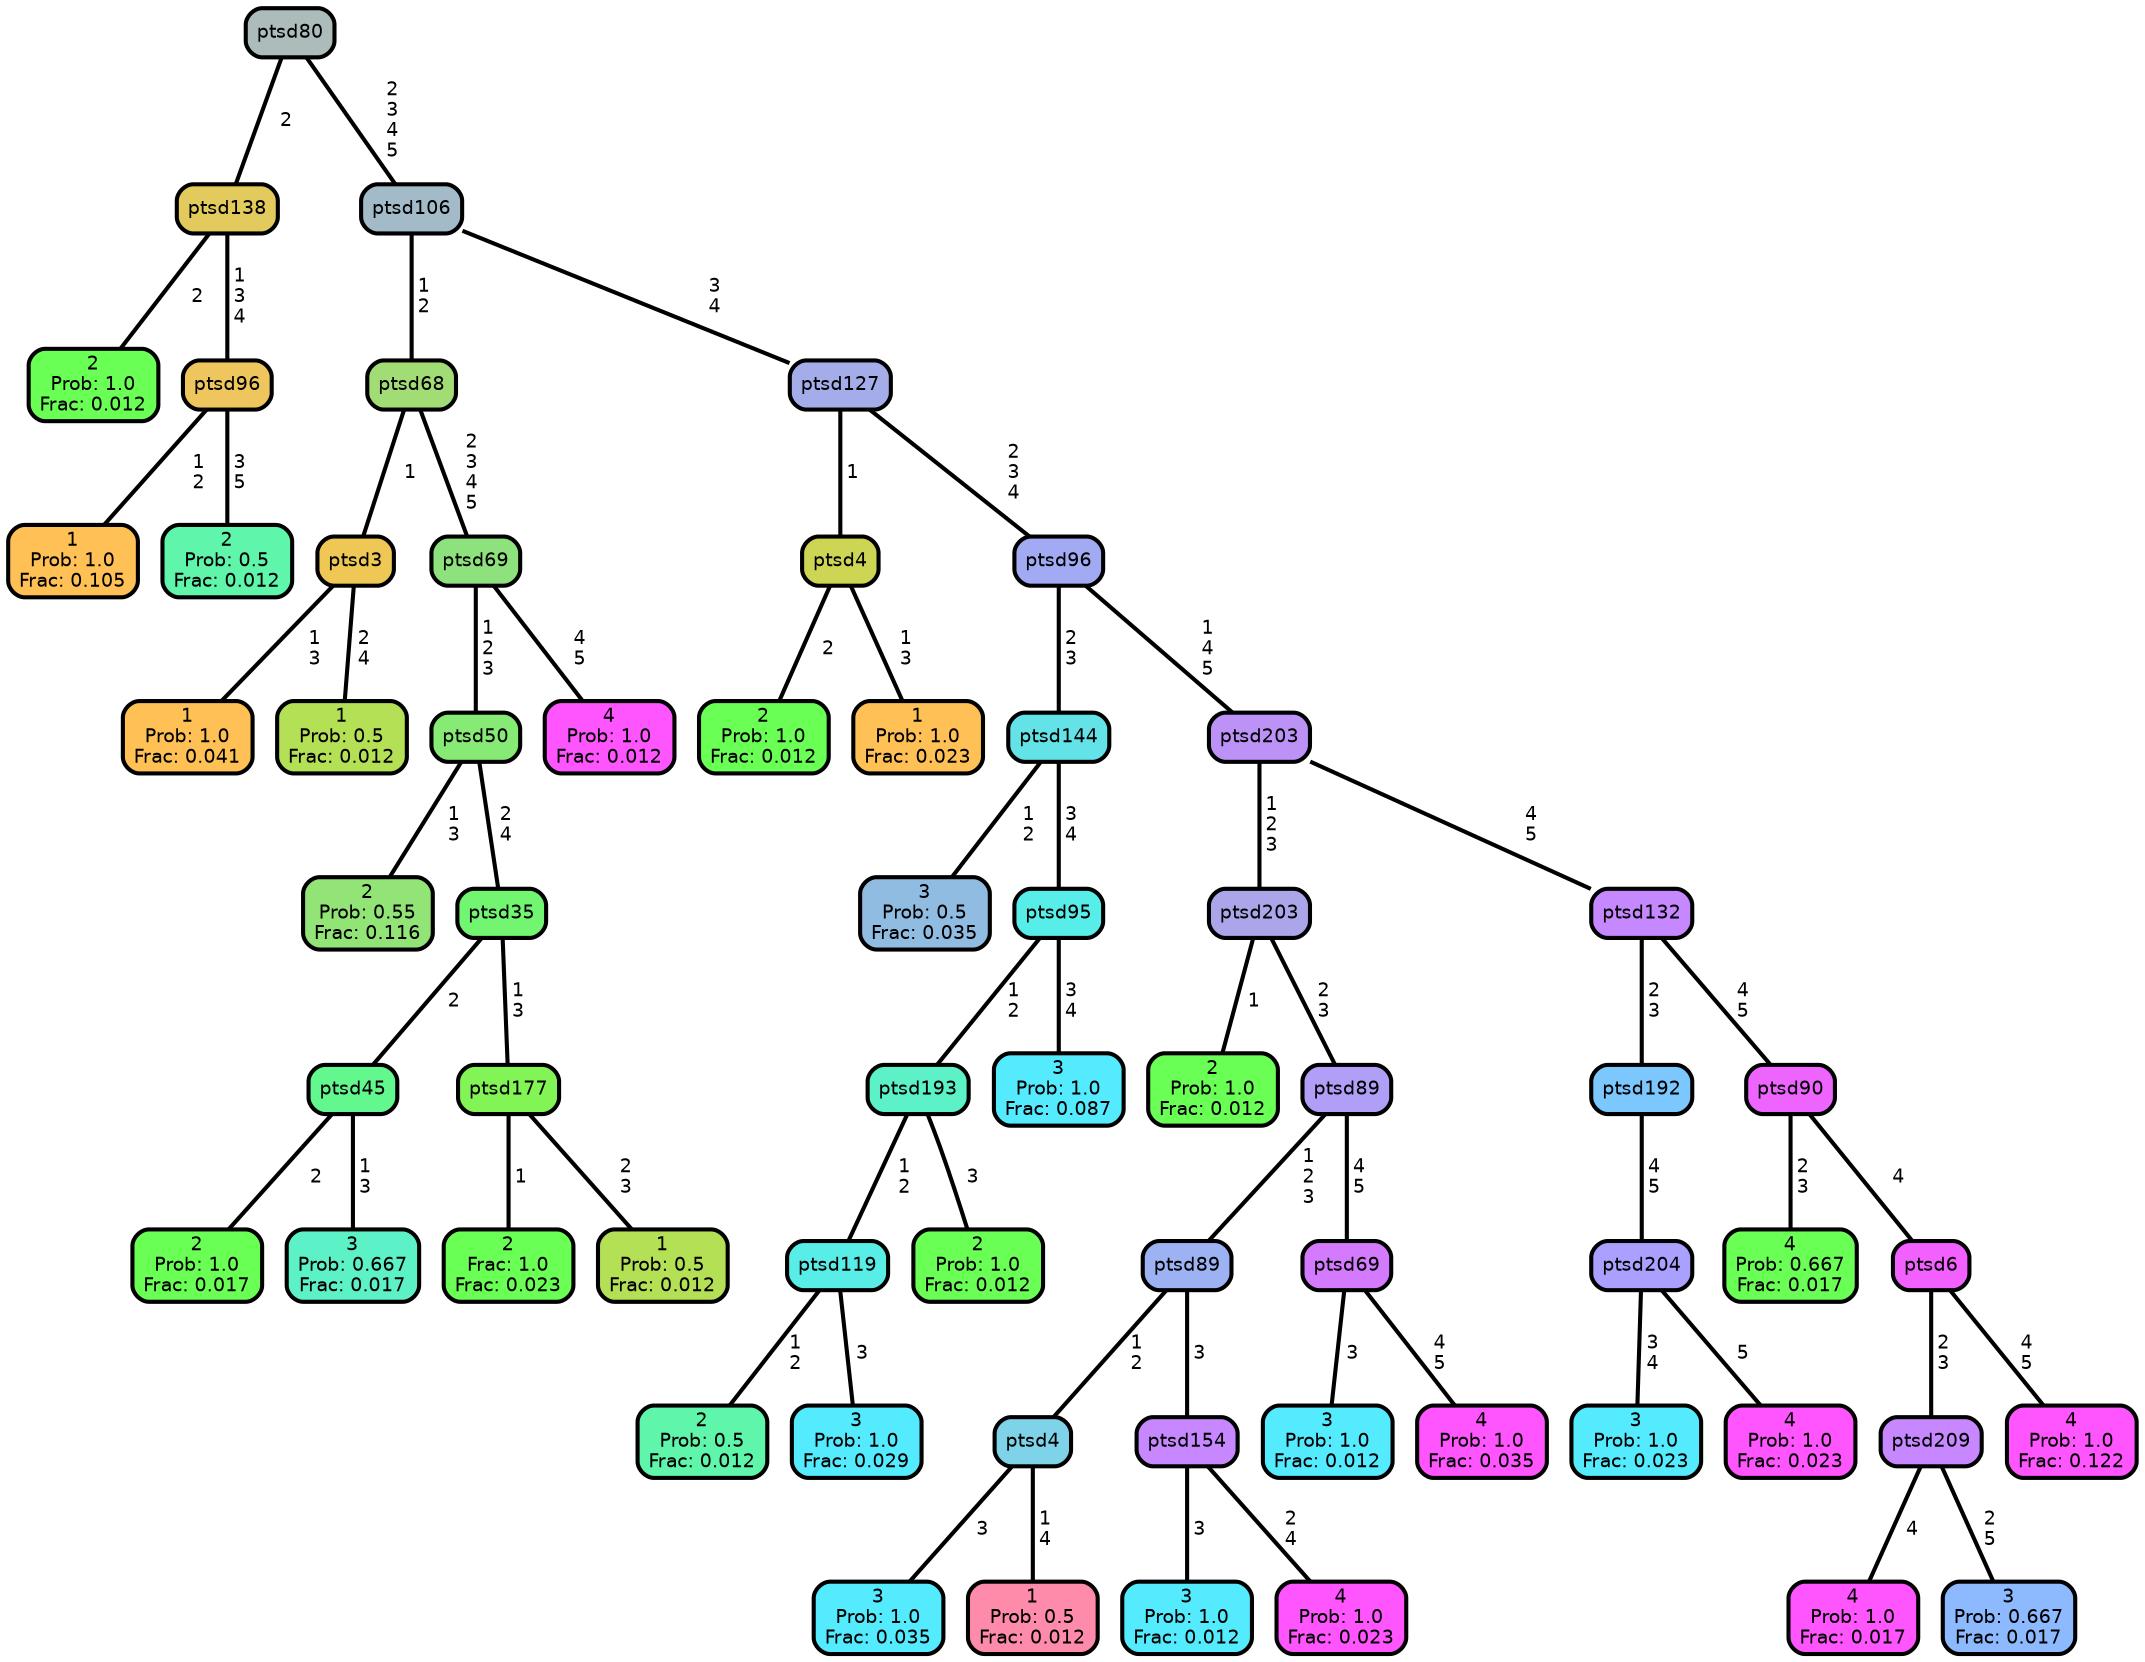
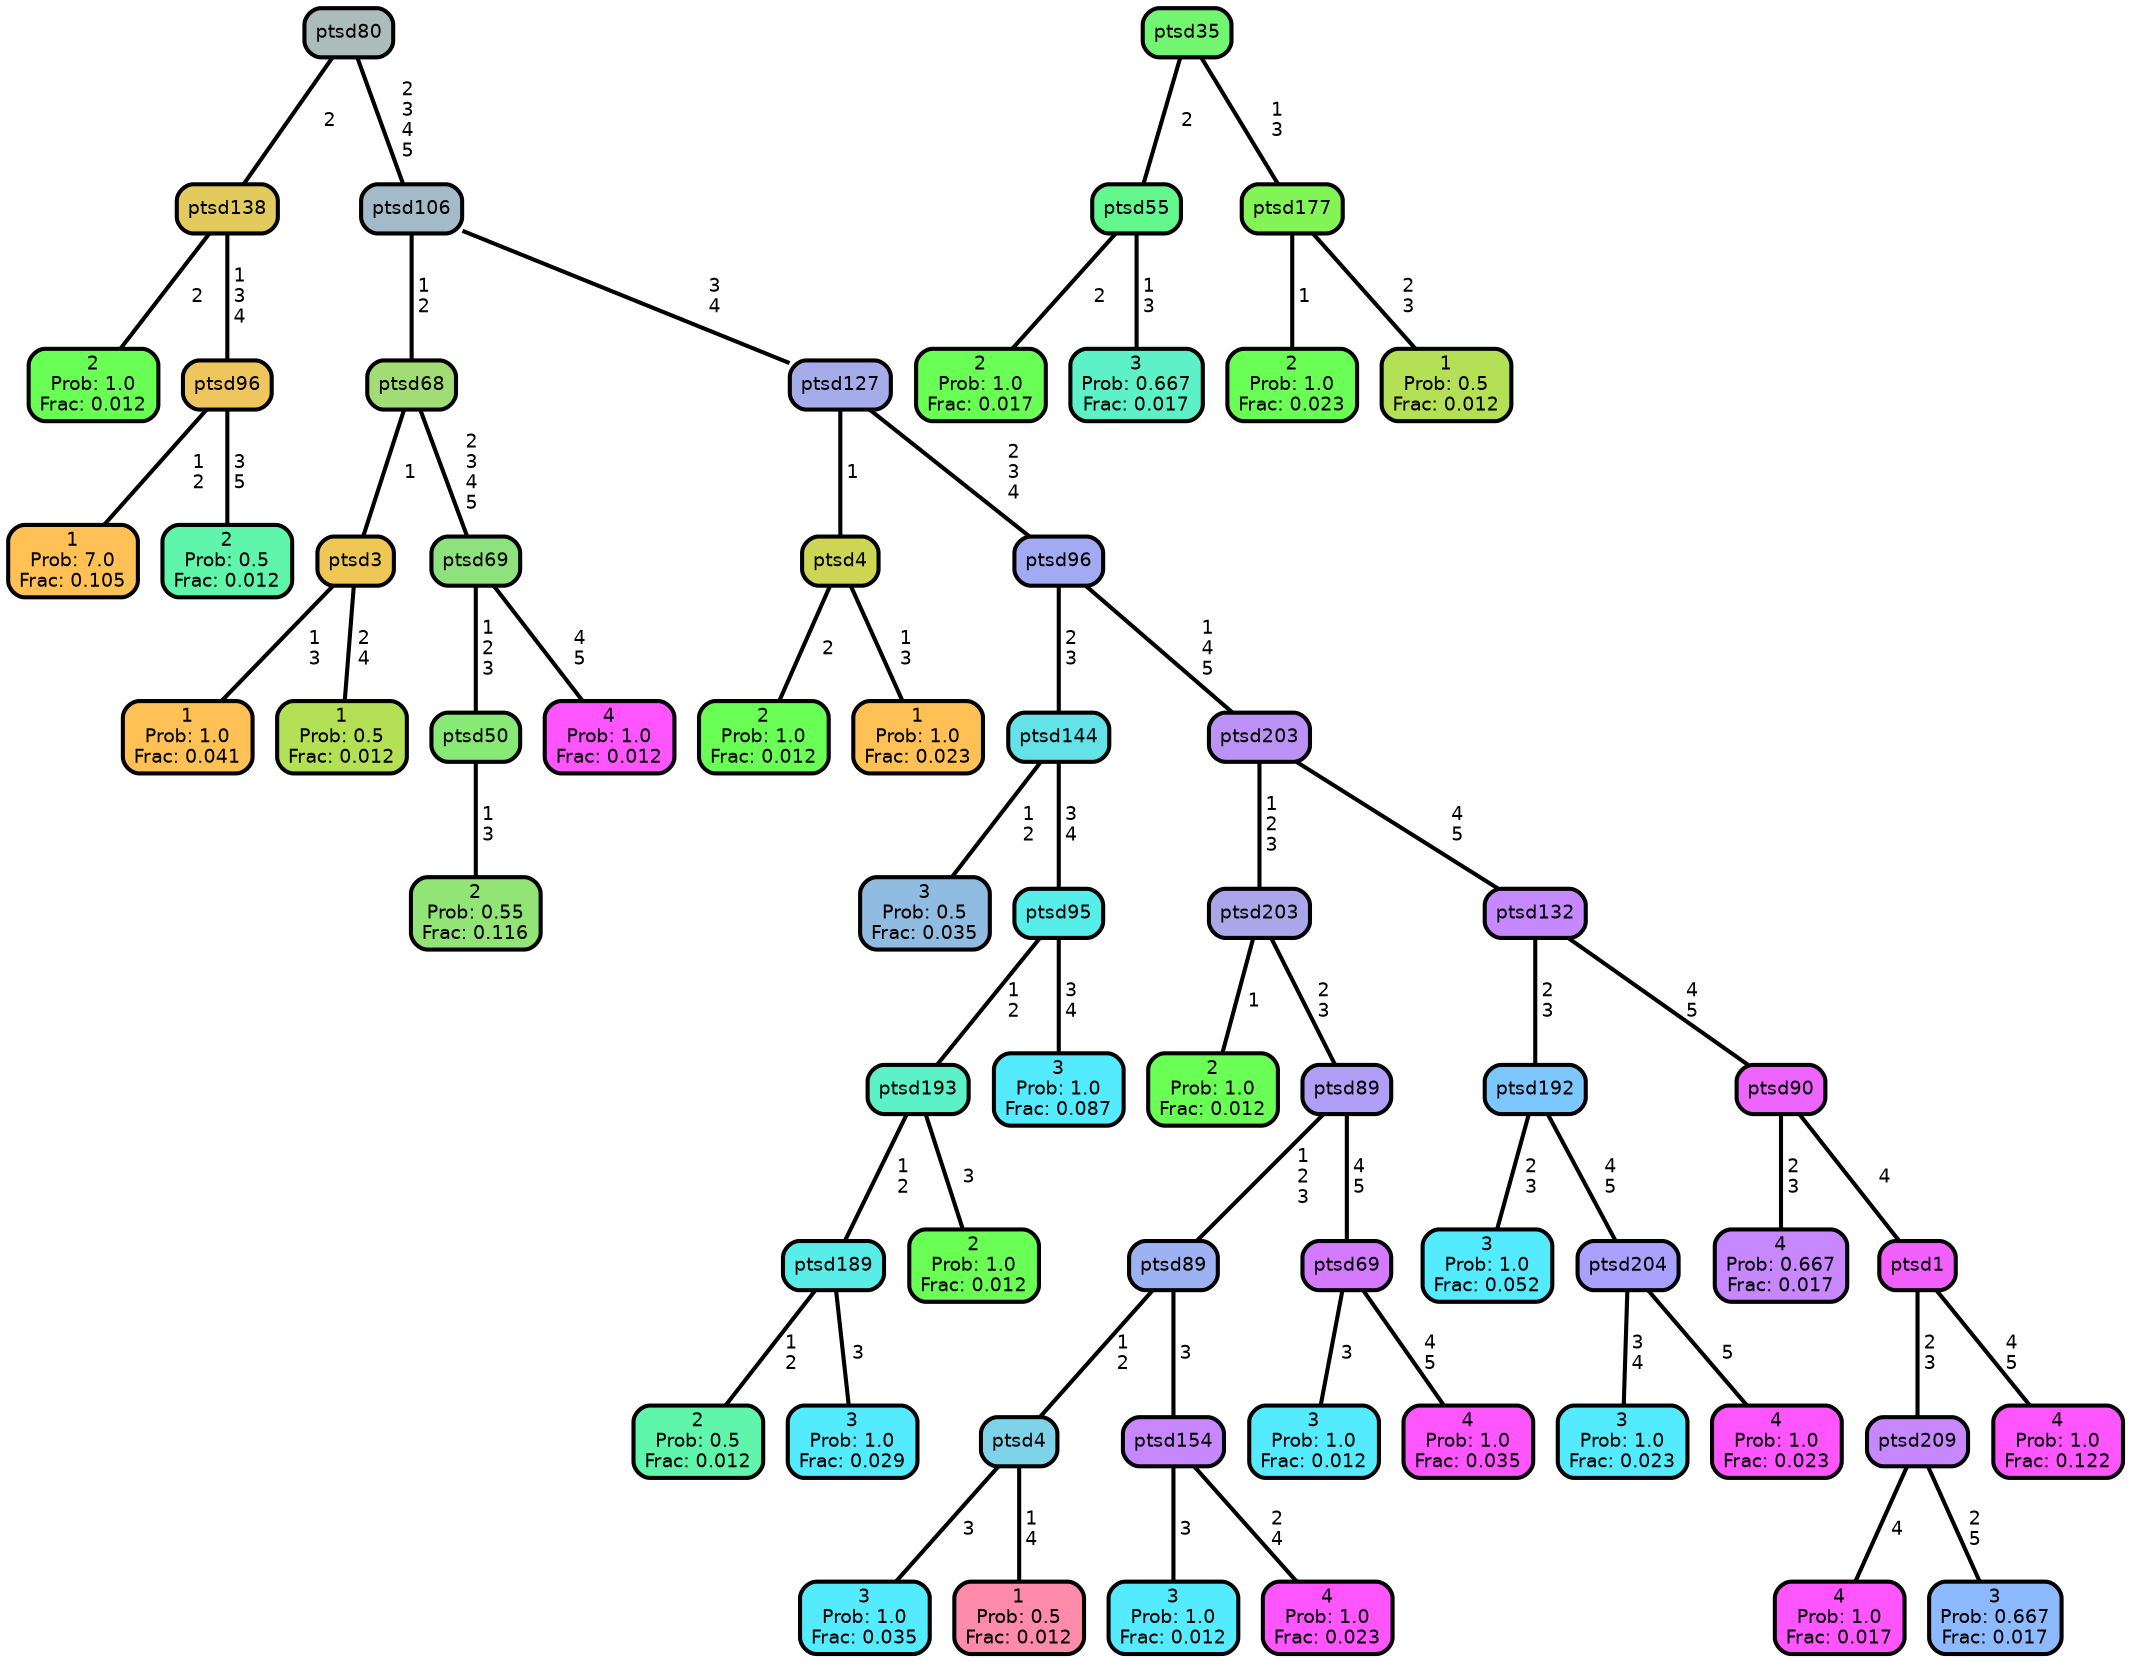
node "1 Prob: 1.0 Frac: 0.105": label "1 Prob: 1.0 Frac: 0.105" -> "1 Prob: 7.0 Frac: 0.105"
edge "ptsd50" -- "ptsd35": removed, label "2 4"
node "ptsd45": label "ptsd45" -> "ptsd55"
node "2 Frac: 1.0 Frac: 0.023": label "2 Frac: 1.0 Frac: 0.023" -> "2 Prob: 1.0 Frac: 0.023"
node "ptsd119": label "ptsd119" -> "ptsd189"
node "3 Prob: 1.0 Frac: 0.052": added
node "4 Prob: 0.667 Frac: 0.017": fillcolor #6aff55 -> #c687ff
node "ptsd6": label "ptsd6" -> "ptsd1"
